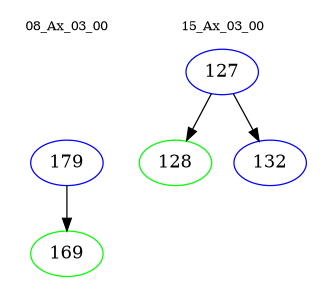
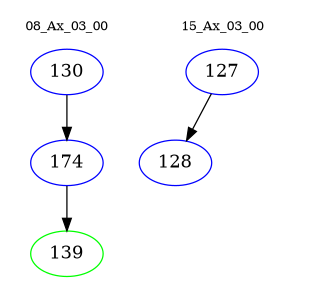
node "130": added
node "179": label "179" -> "174"
node "128": color green -> blue
node "132": removed
node "169": label "169" -> "139"
